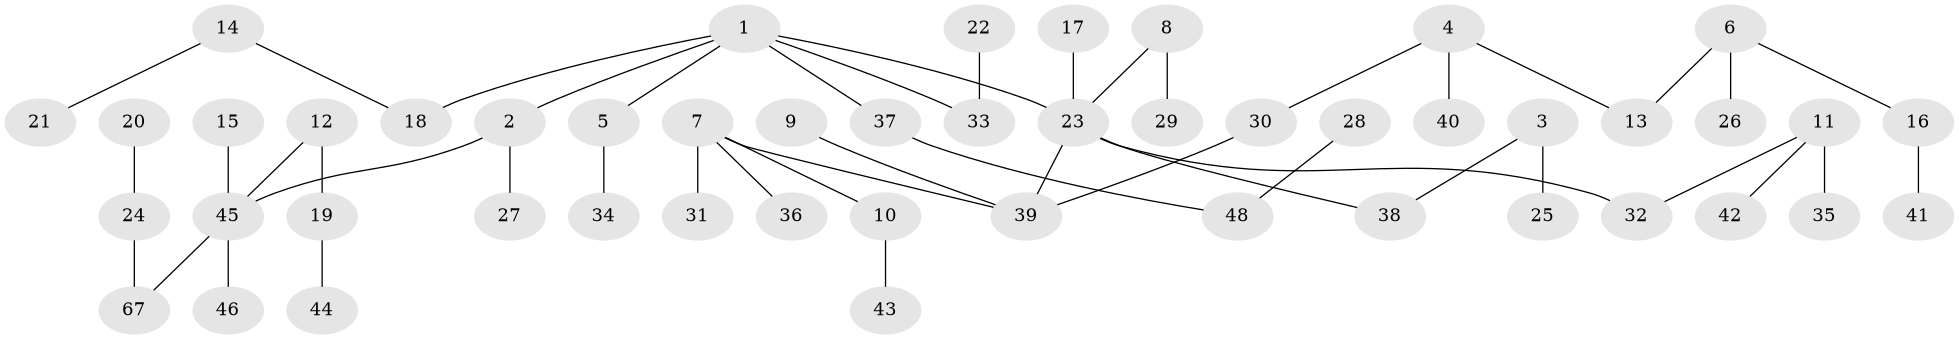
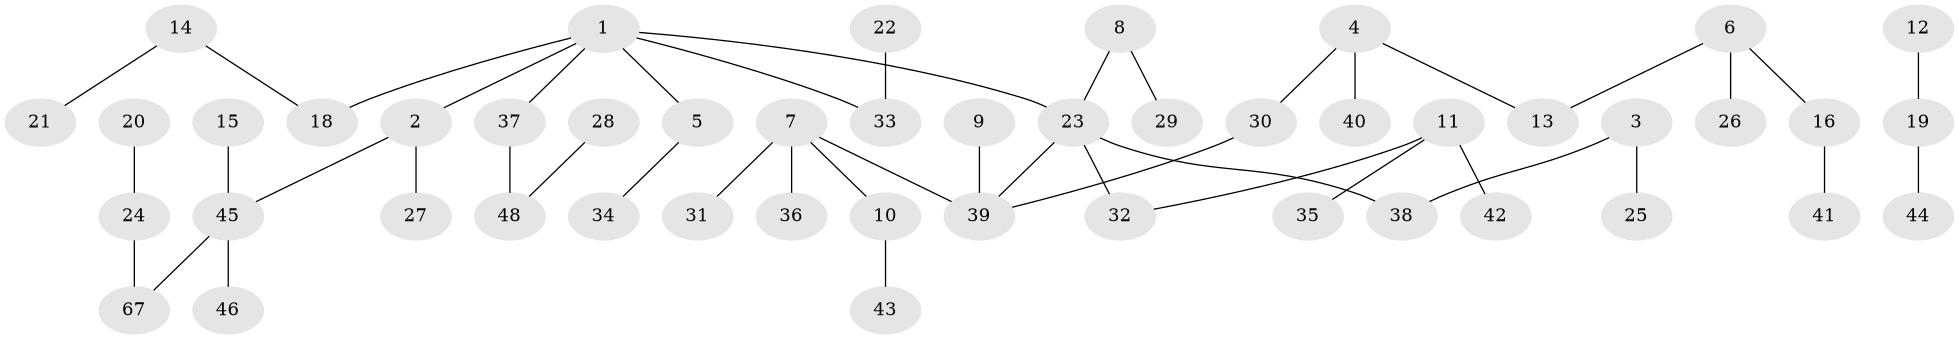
node "17": removed
edge "12" -- "45": removed
